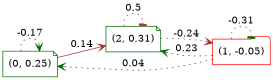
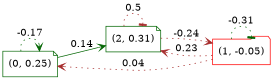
edge "(0, 0.25)" -> "(2, 0.31)": color brown -> darkgreen
edge "(1, -0.05)" -> "(2, 0.31)": color darkgreen -> brown
edge "(1, -0.05)" -> "(0, 0.25)": color darkgreen -> brown
